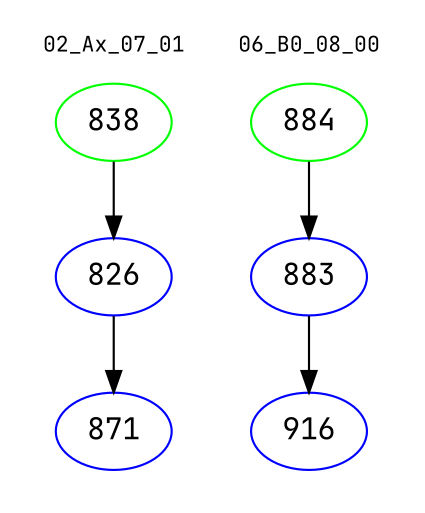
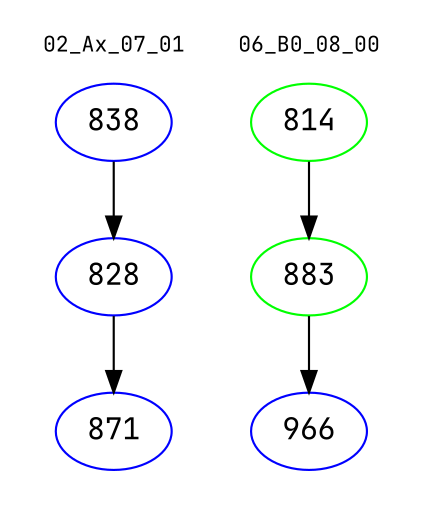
node "838": color green -> blue
node "884": label "884" -> "814"
node "826": label "826" -> "828"
node "883": color blue -> green
node "916": label "916" -> "966"
